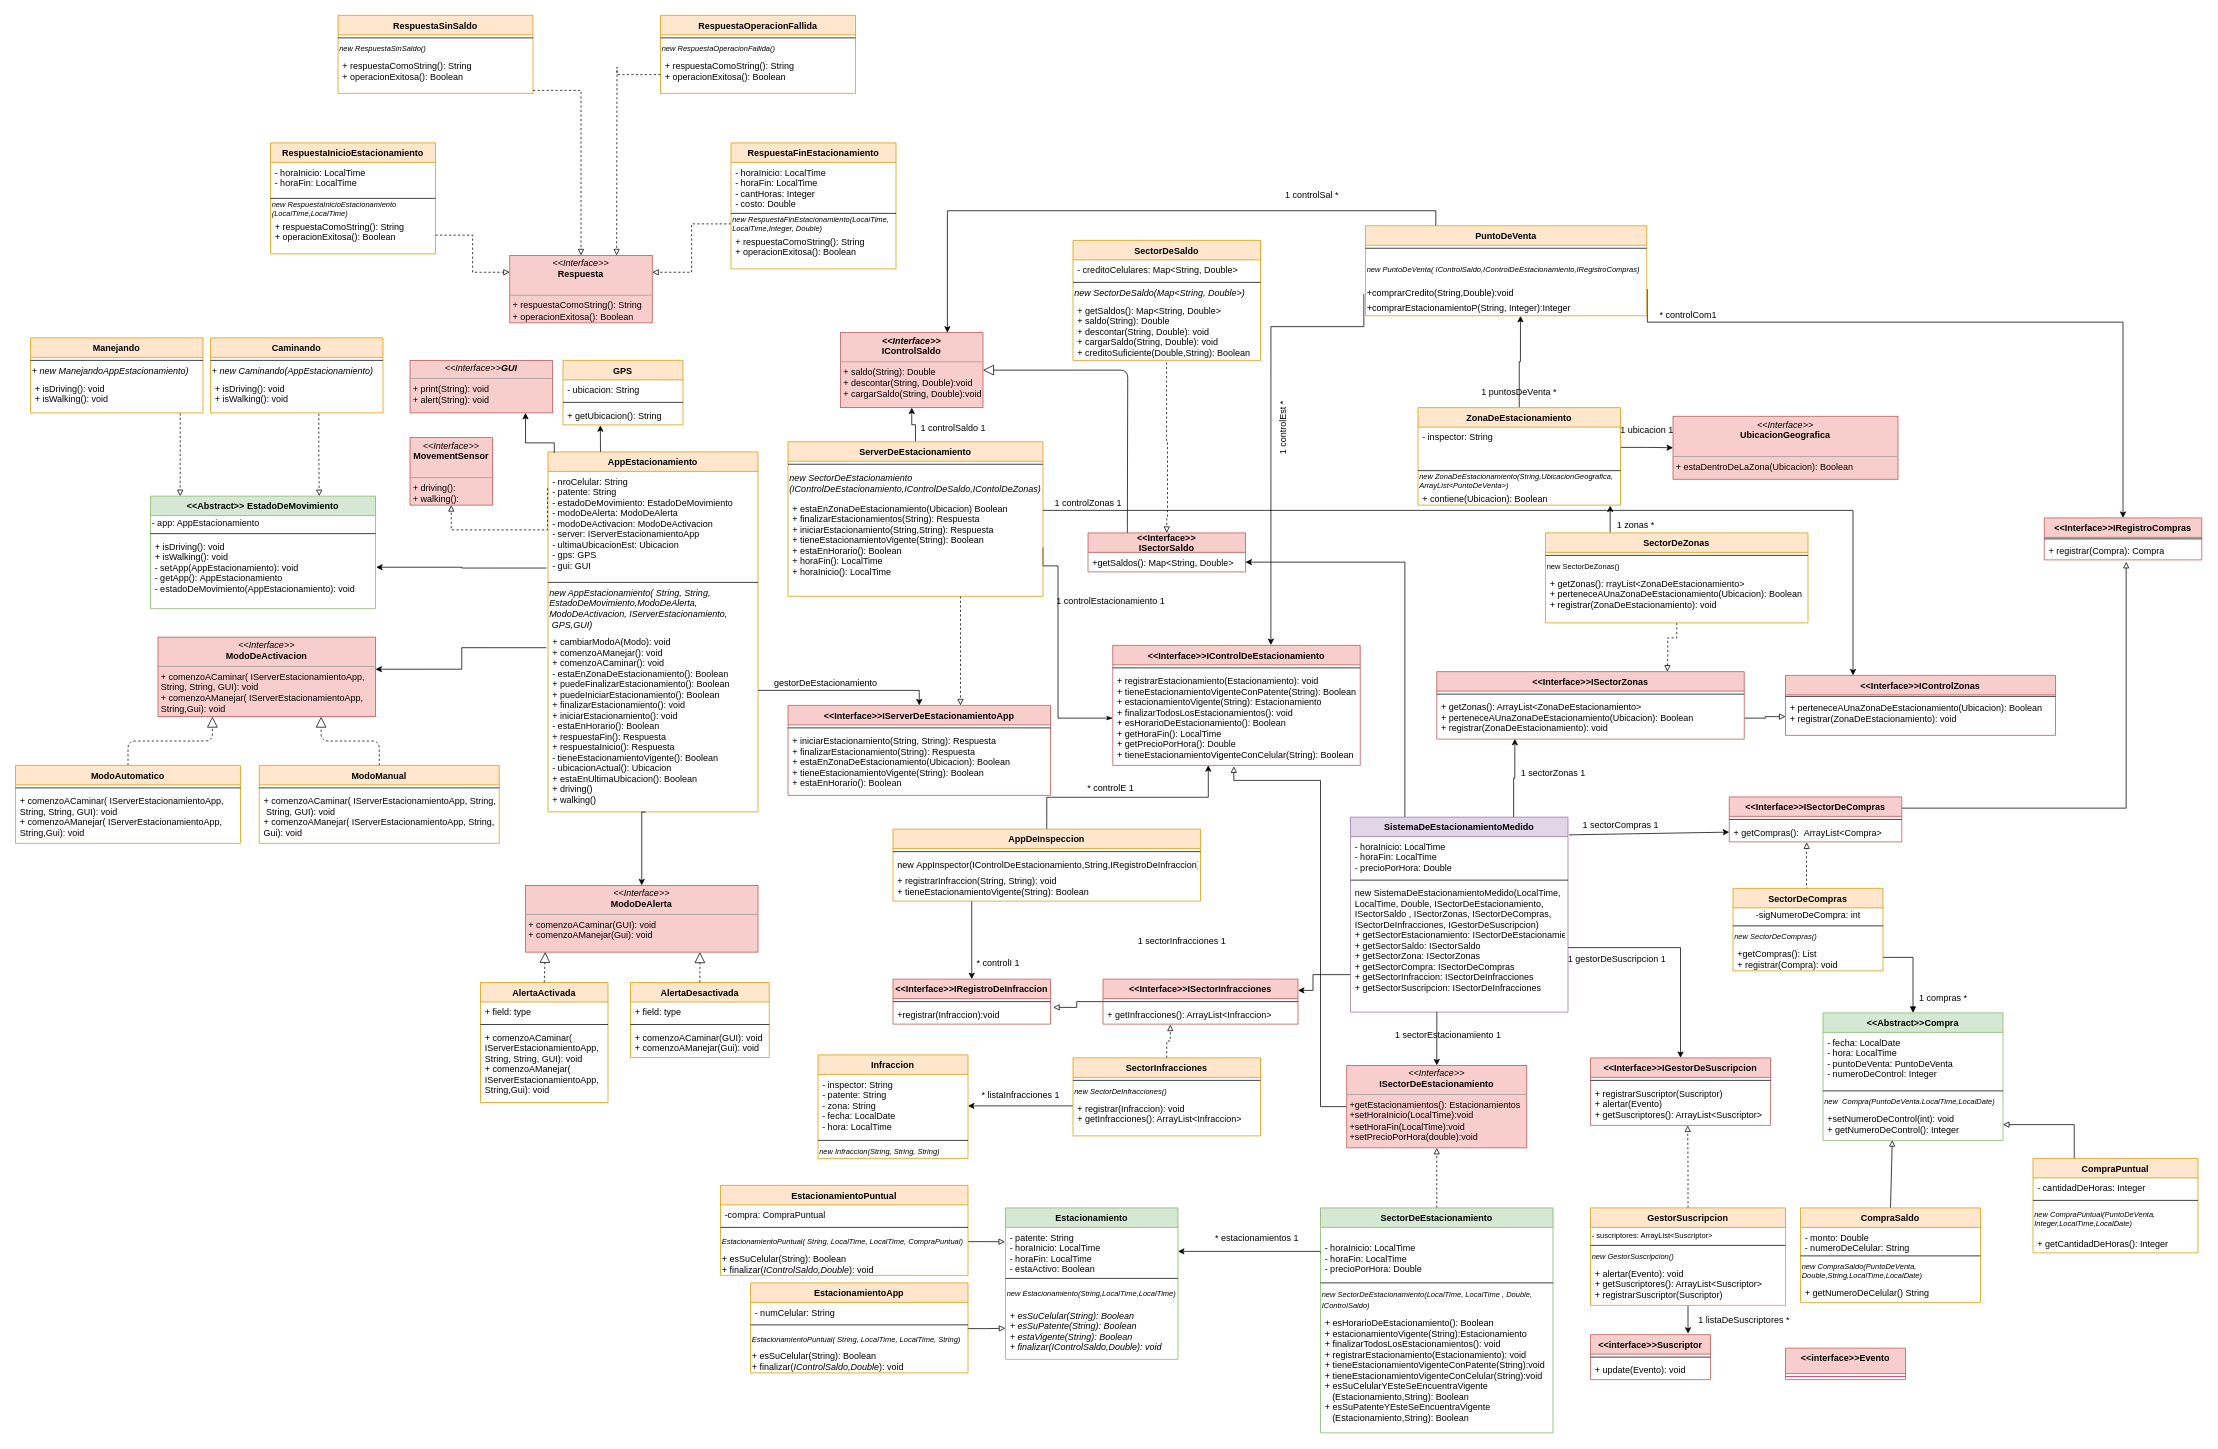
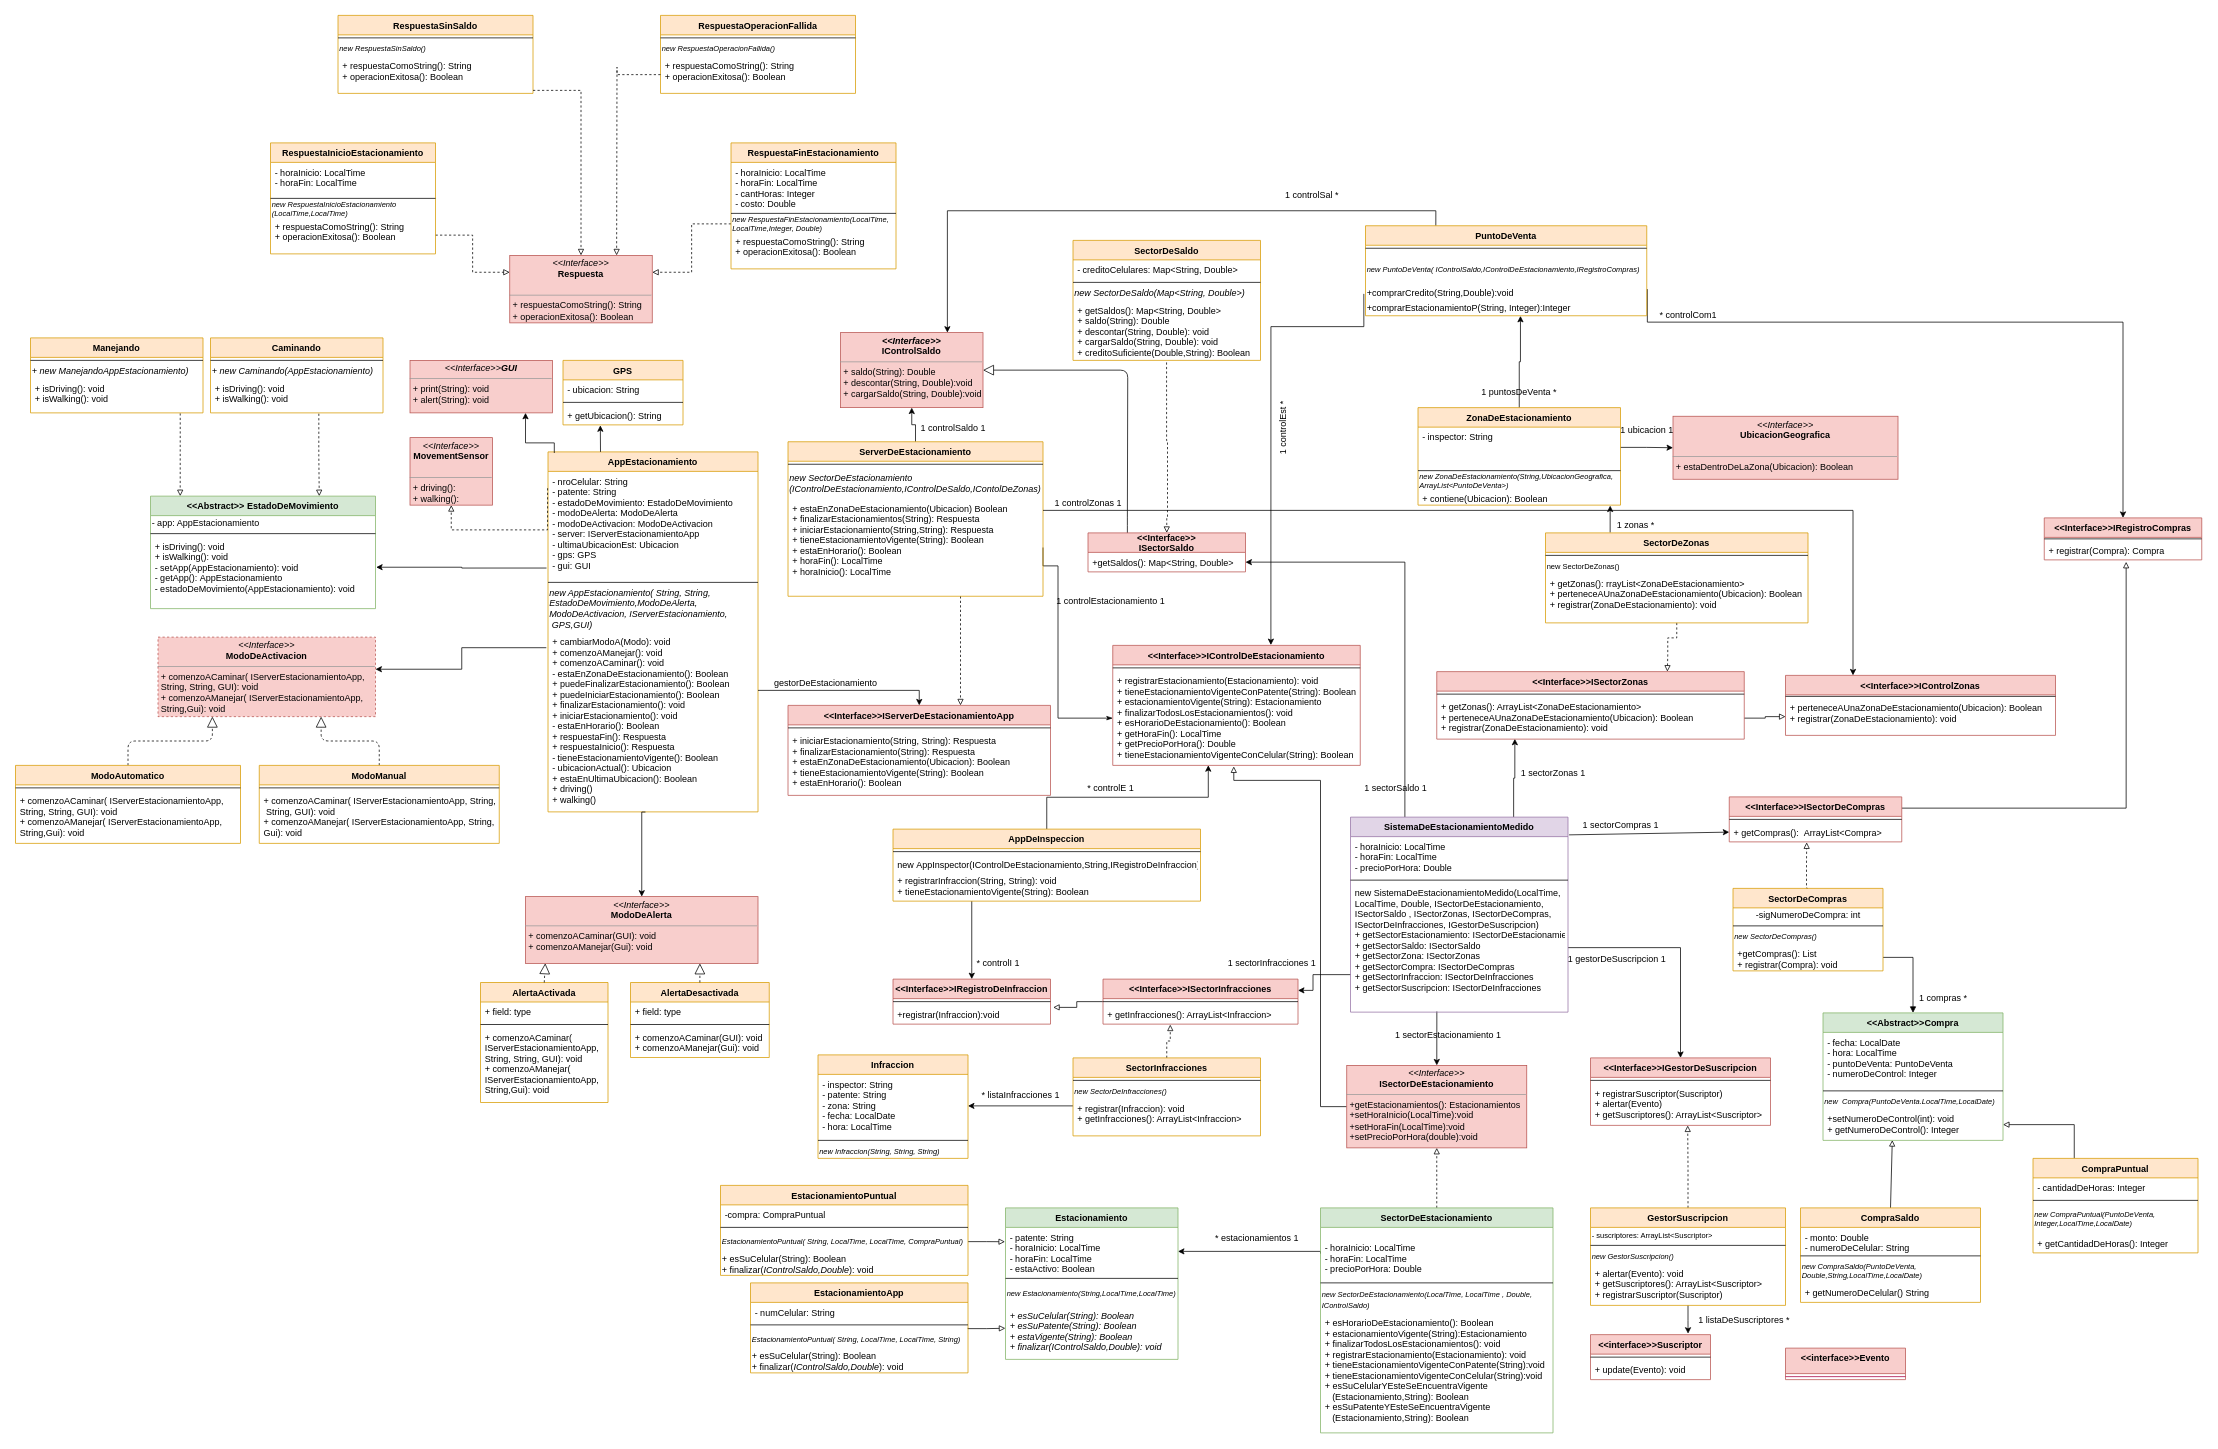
node "<<Interface>> ModoDeActivacion + comenzoACaminar( IServerEstacionamientoApp,String, String, GUI): void+ comenzoAManejar( IServerEstacionamientoApp,String,Gui): void": style solid -> dashed
node "1 sectorSaldo 1": added
node "<<Interface>> ModoDeAlerta + comenzoACaminar(GUI): void + comenzoAManejar(Gui): void": moved (642, 919) -> (642, 930)
node "1 sectorInfracciones 1": moved (1182, 941) -> (1272, 963)
